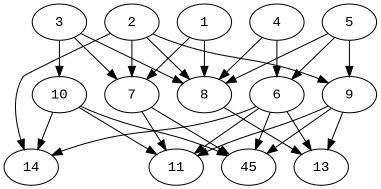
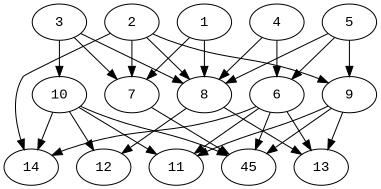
edge "7" -> "11": removed
node "12": added
